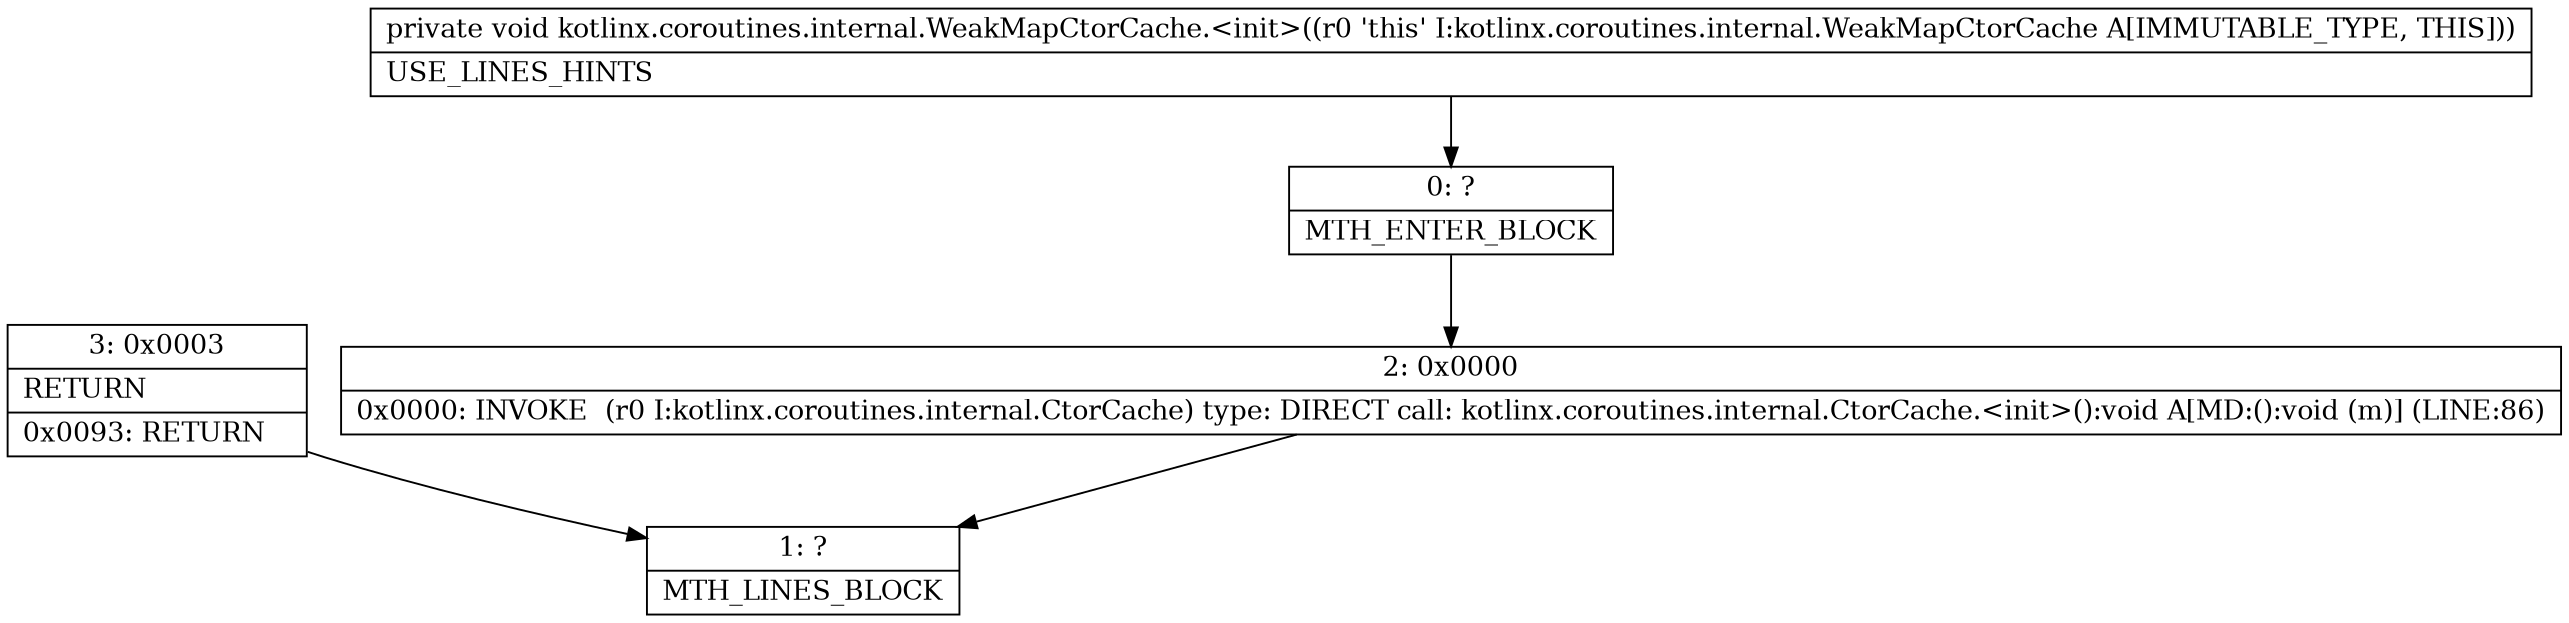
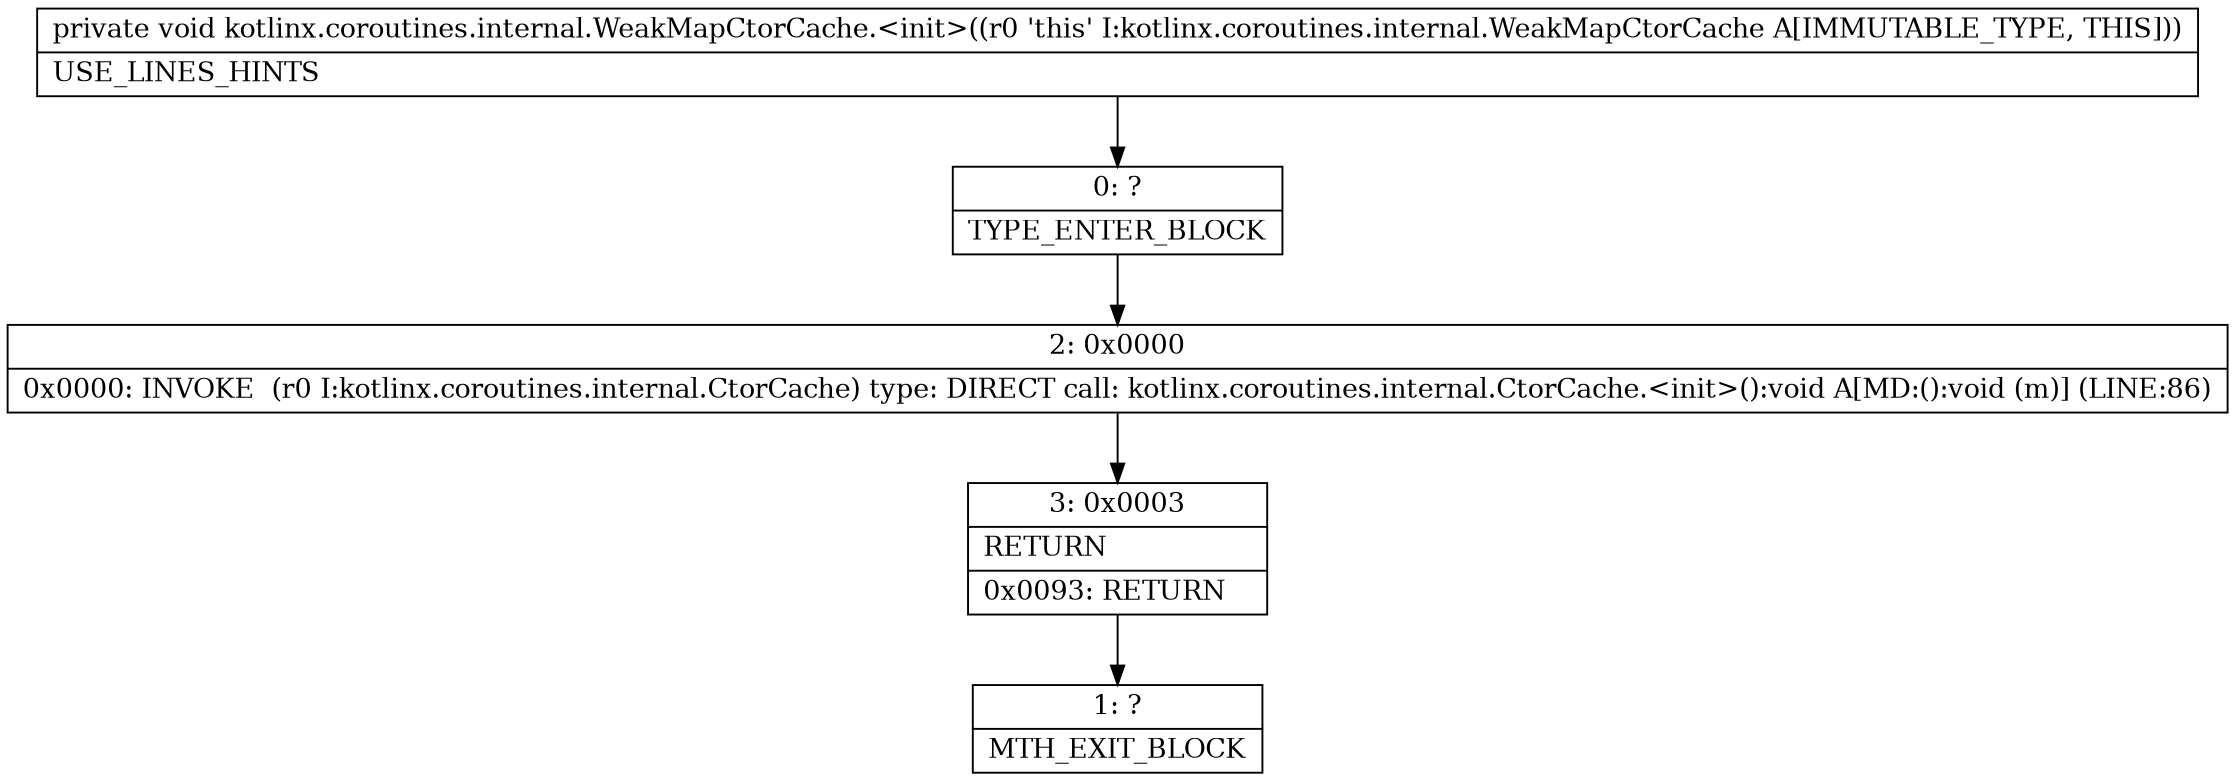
node "0: ?": text "MTH_ENTER_BLOCK" -> "TYPE_ENTER_BLOCK"
edge "2: 0x0000" -> "1: ?": now "2: 0x0000" -> "3: 0x0003"
node "1: ?": text "MTH_LINES_BLOCK" -> "MTH_EXIT_BLOCK"
